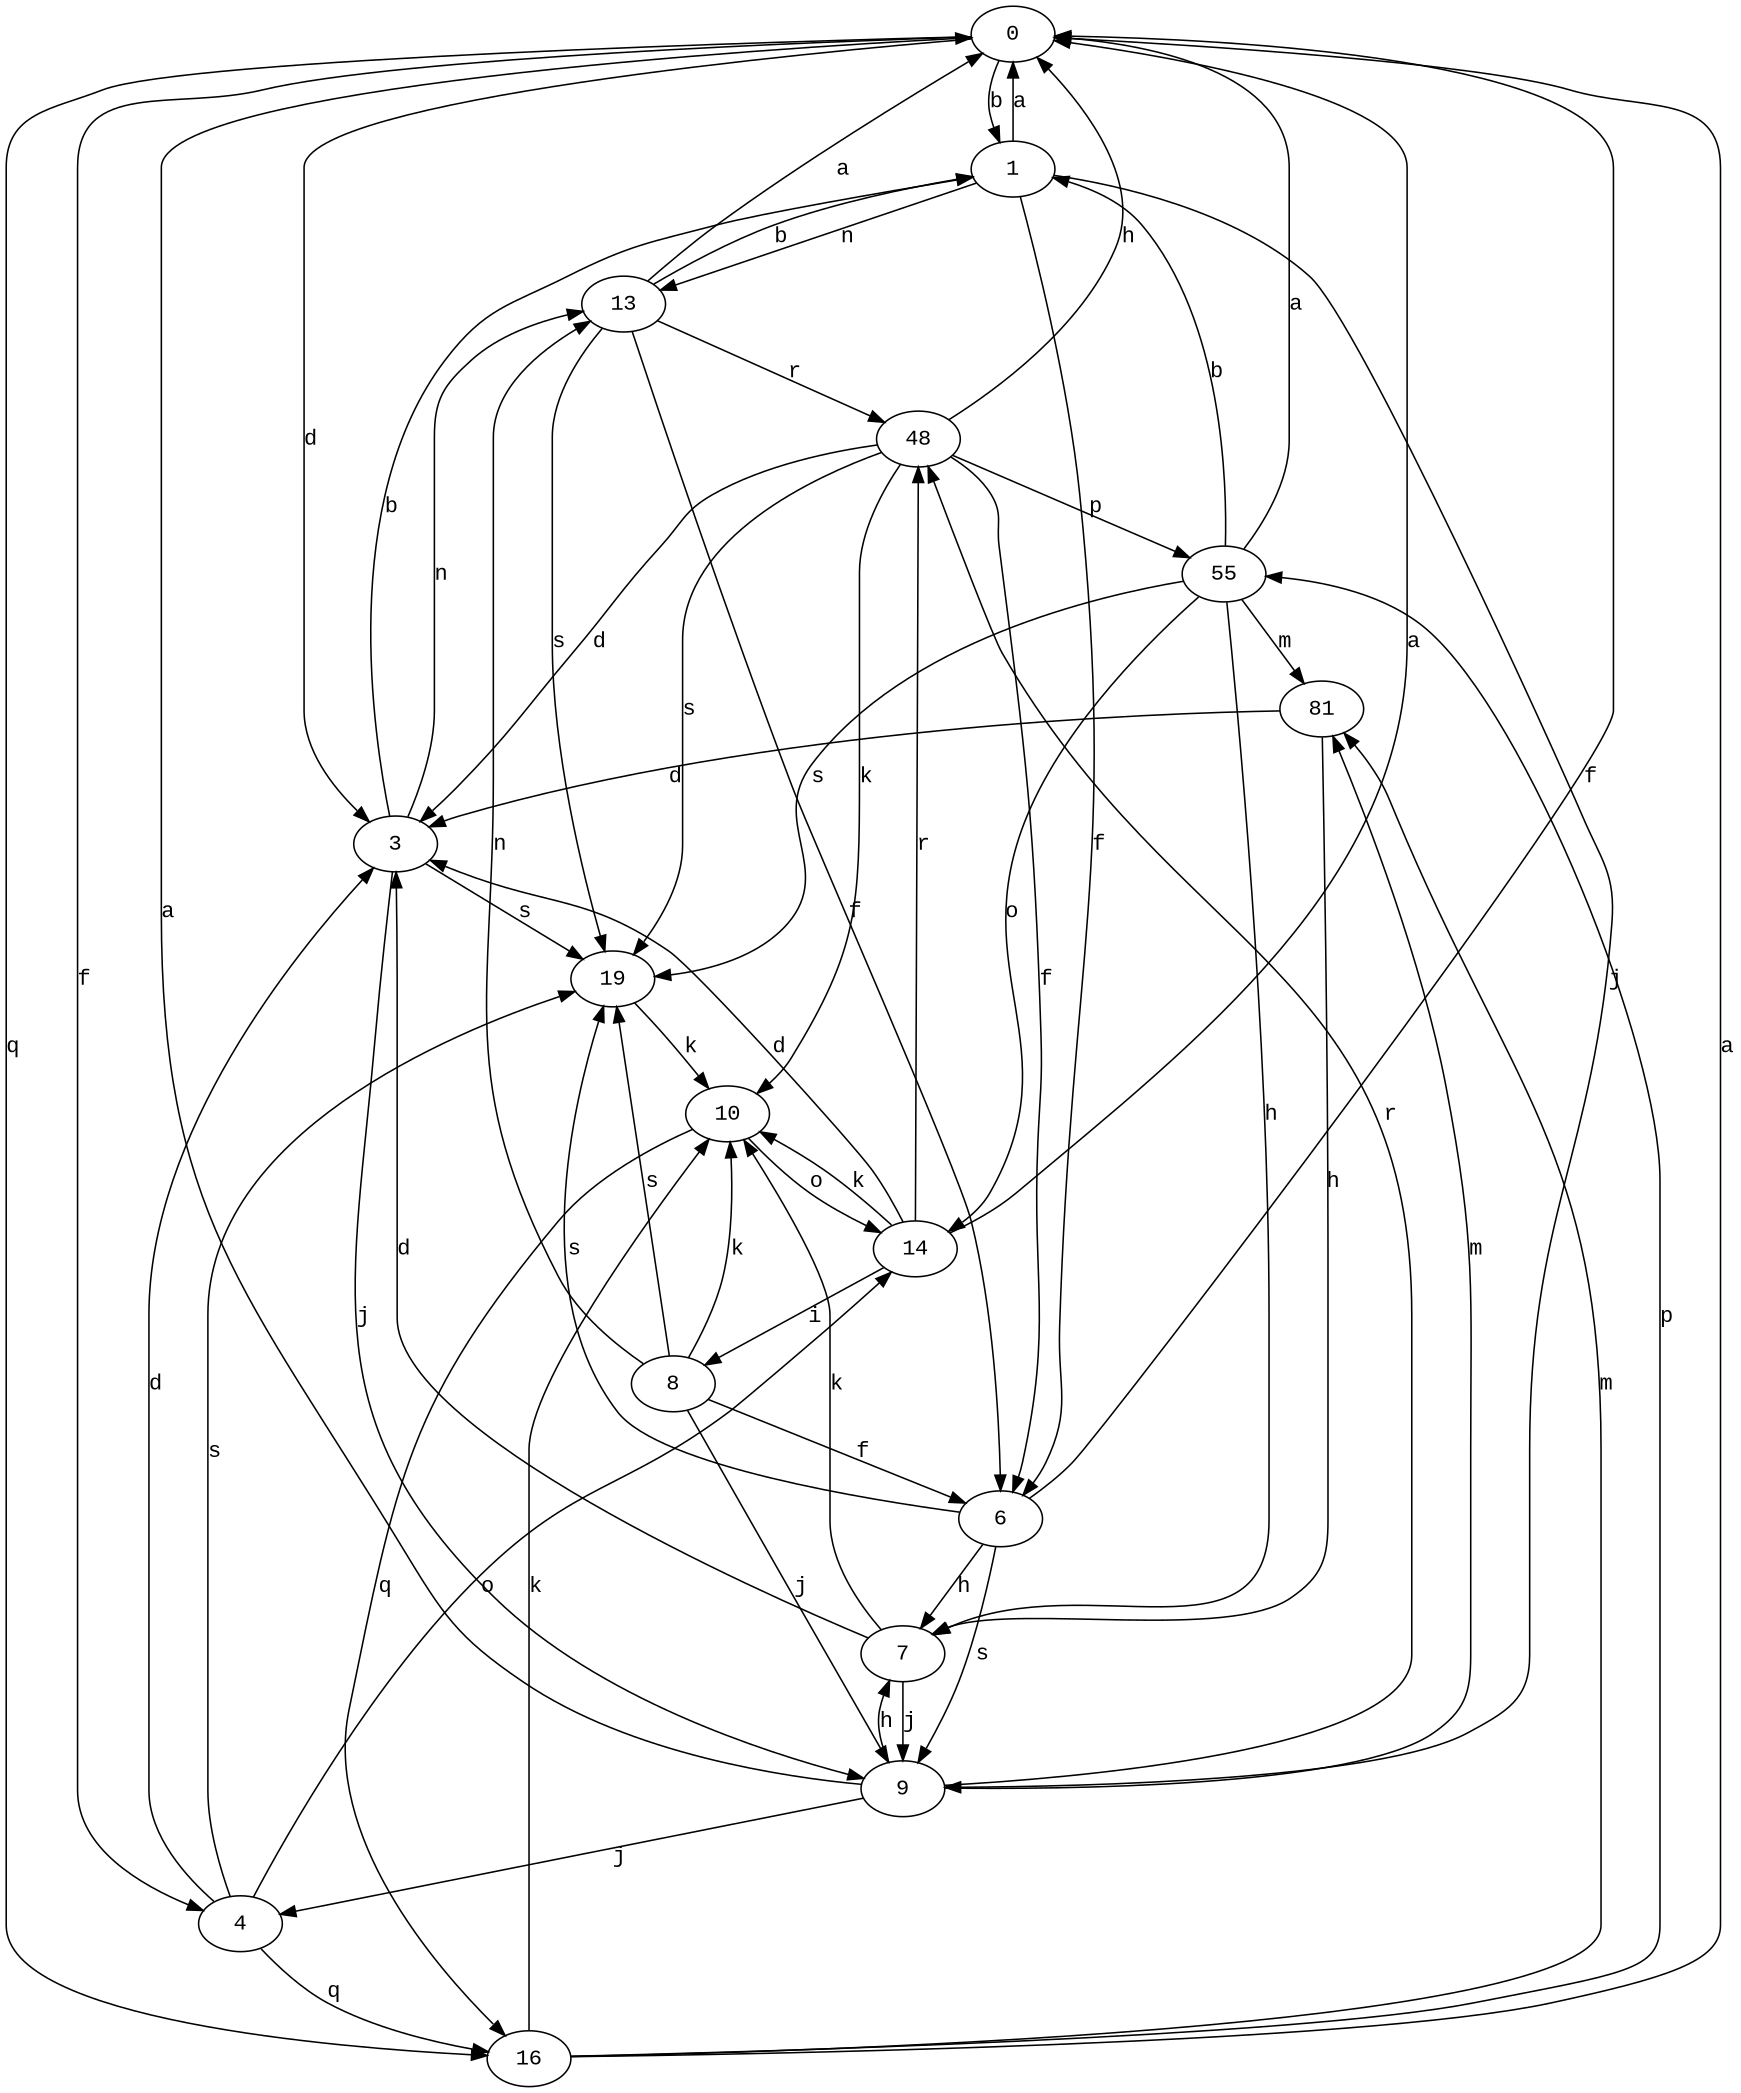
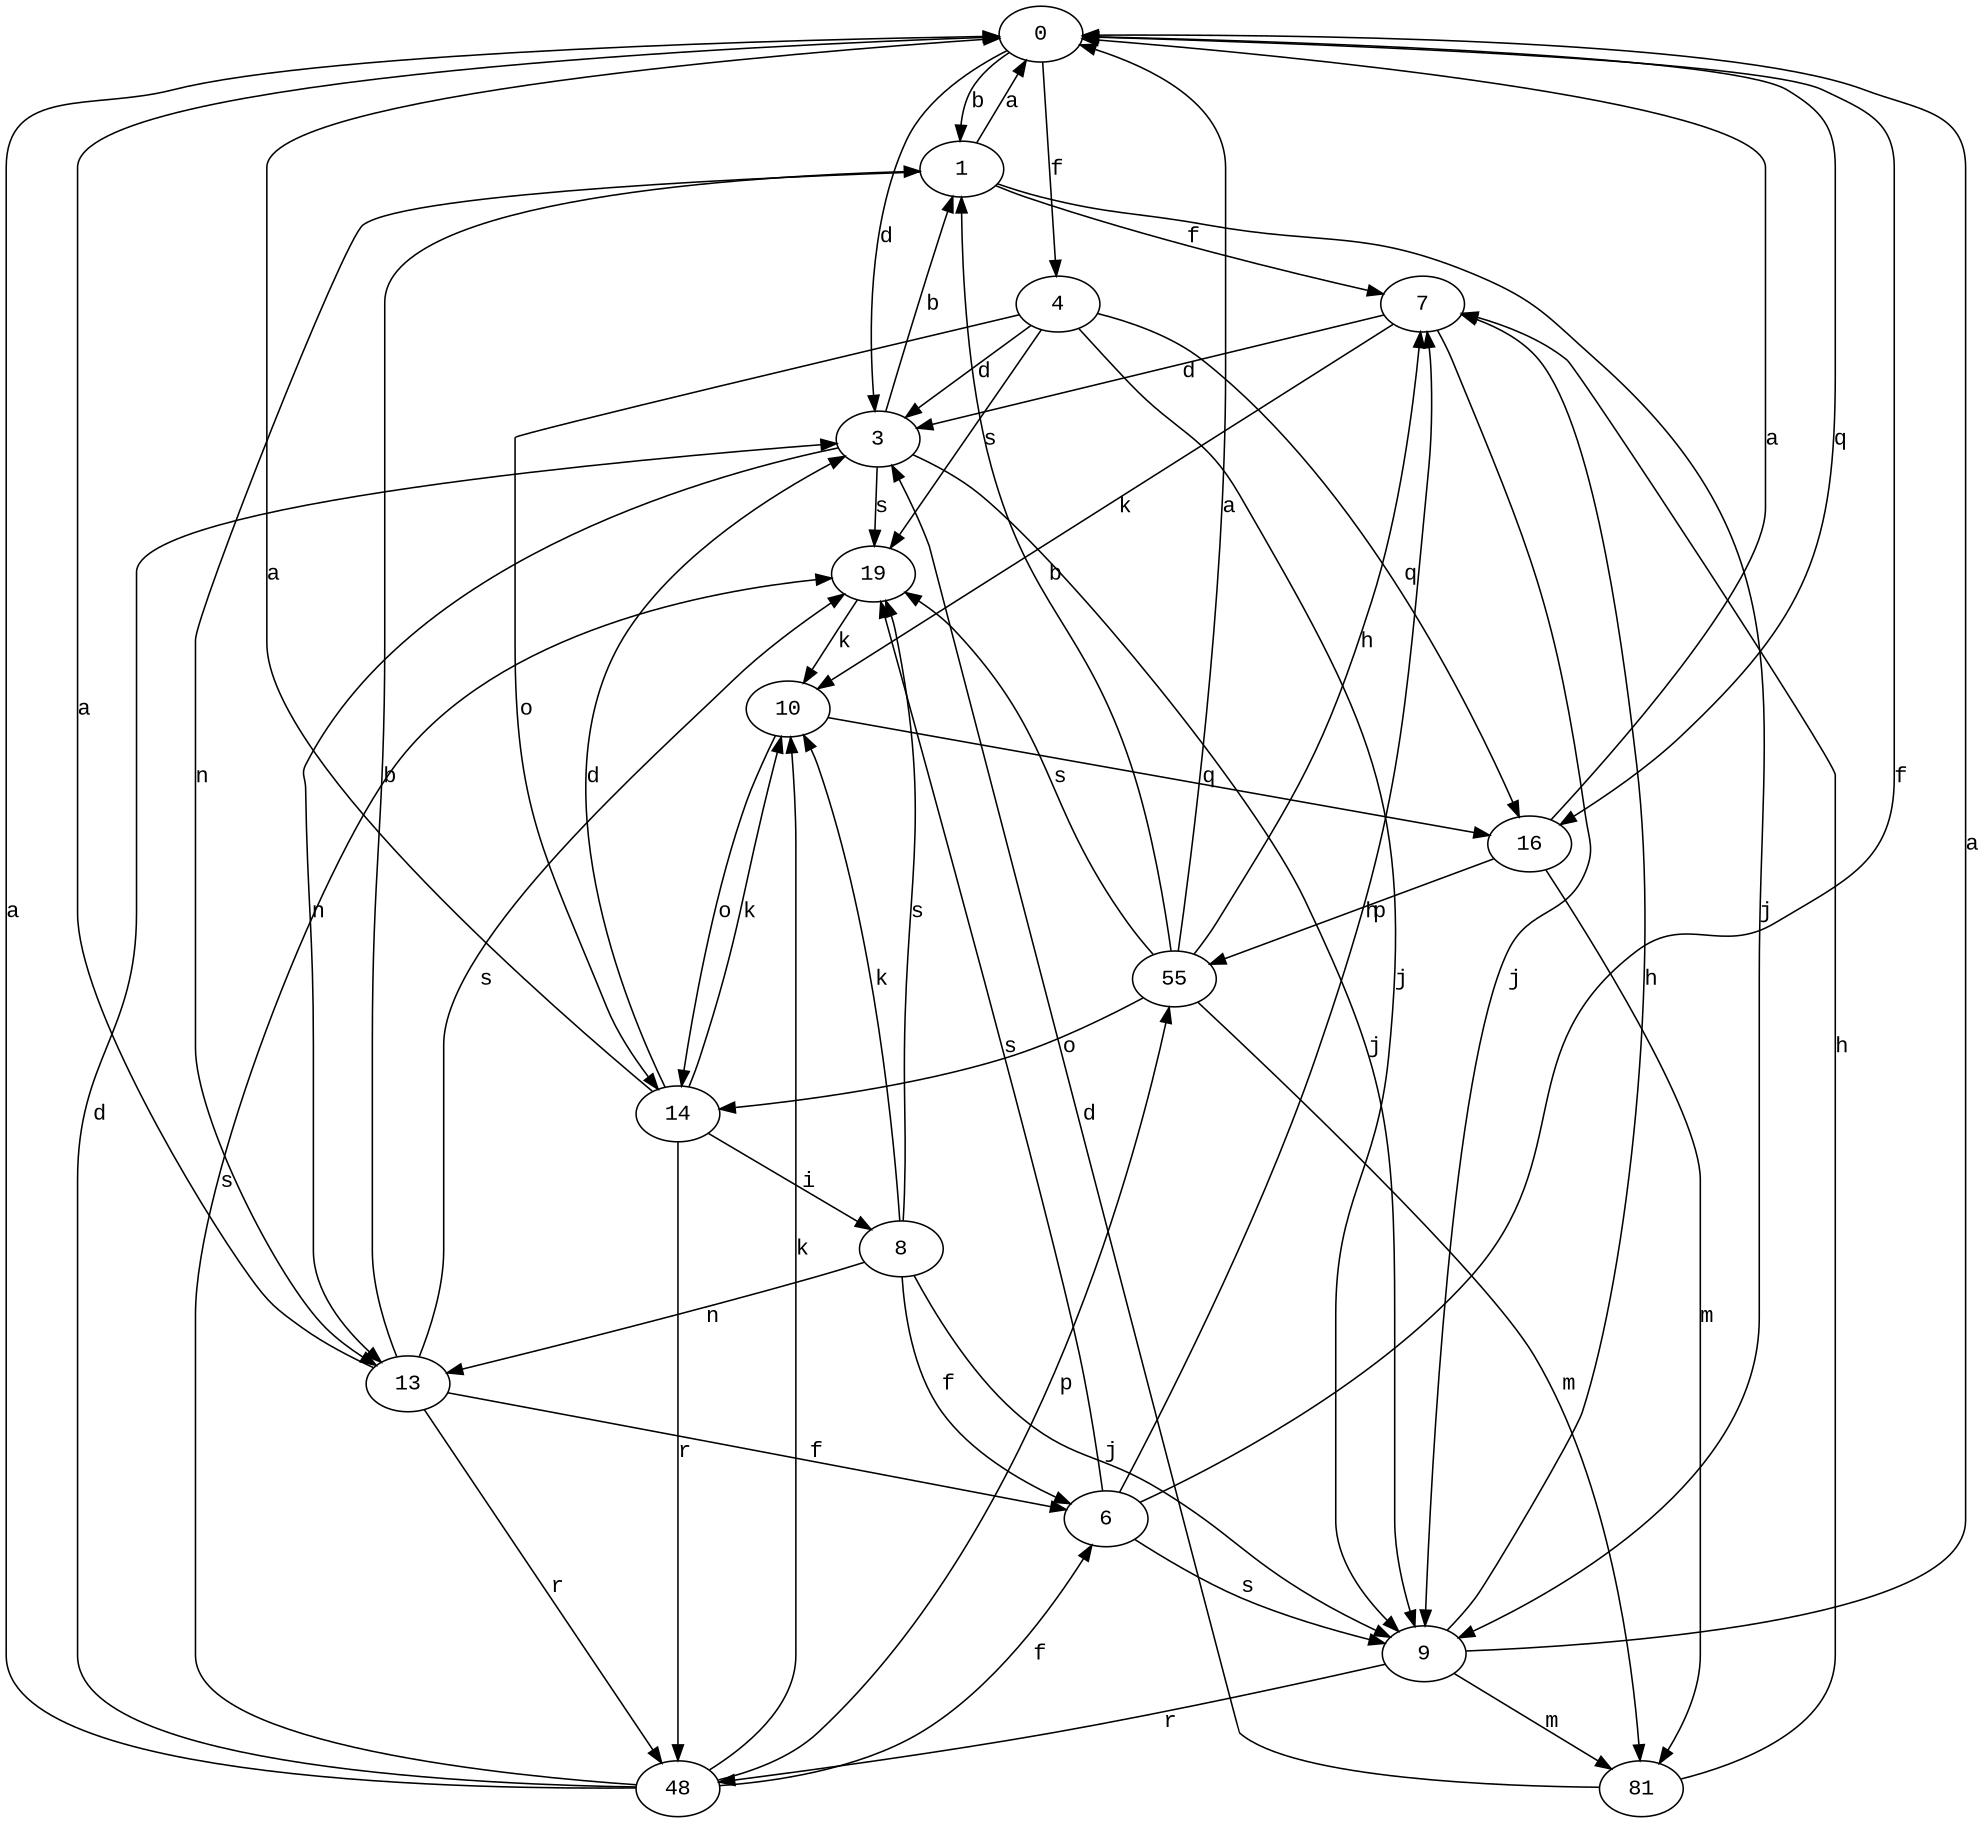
edge "48" -> "0": label "h" -> "a"
edge "1" -> "6": now "1" -> "7"
edge "16" -> "10": removed, label "k"
edge "9" -> "4": reversed
